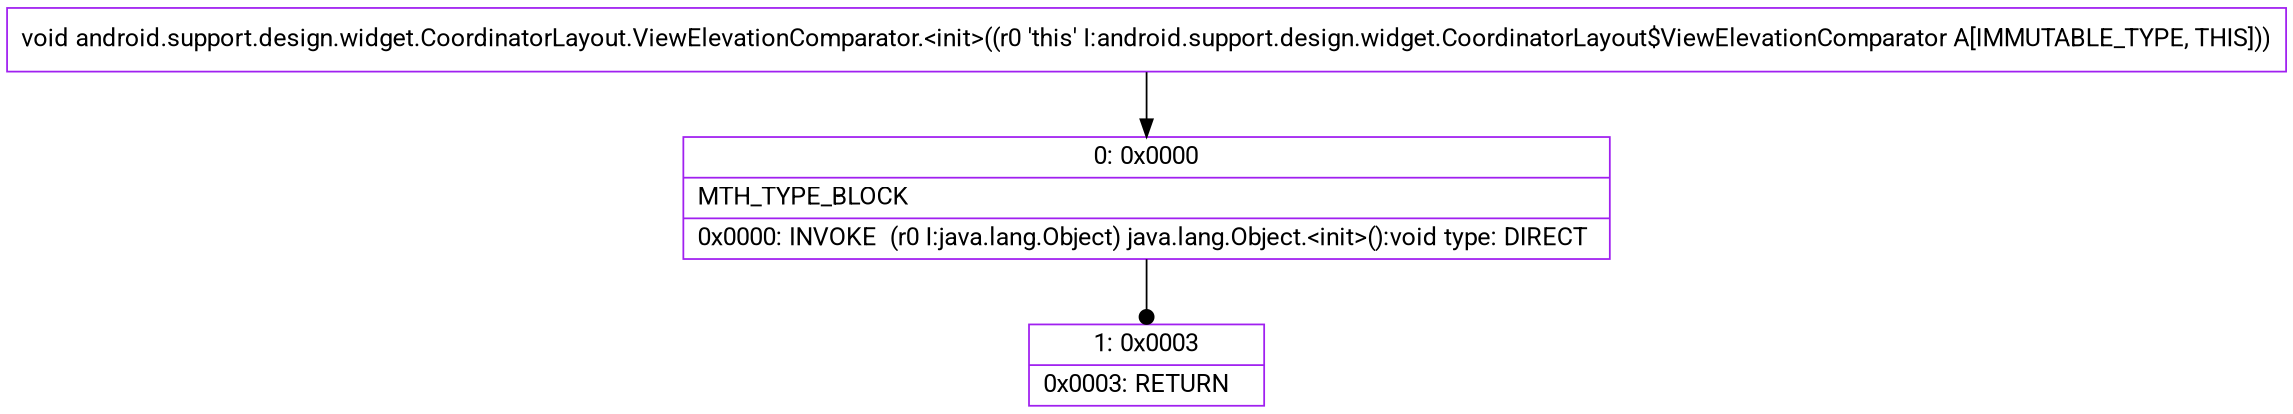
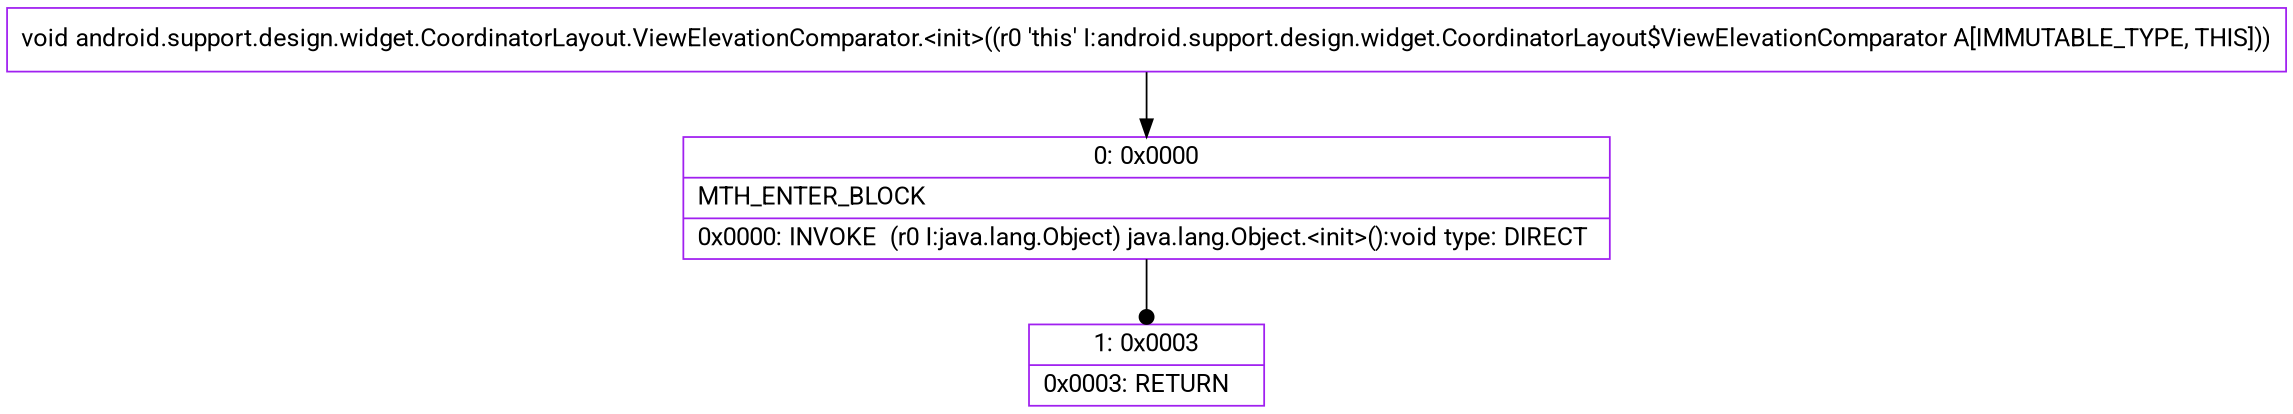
node "0: 0x0000": text "MTH_TYPE_BLOCK" -> "MTH_ENTER_BLOCK"
